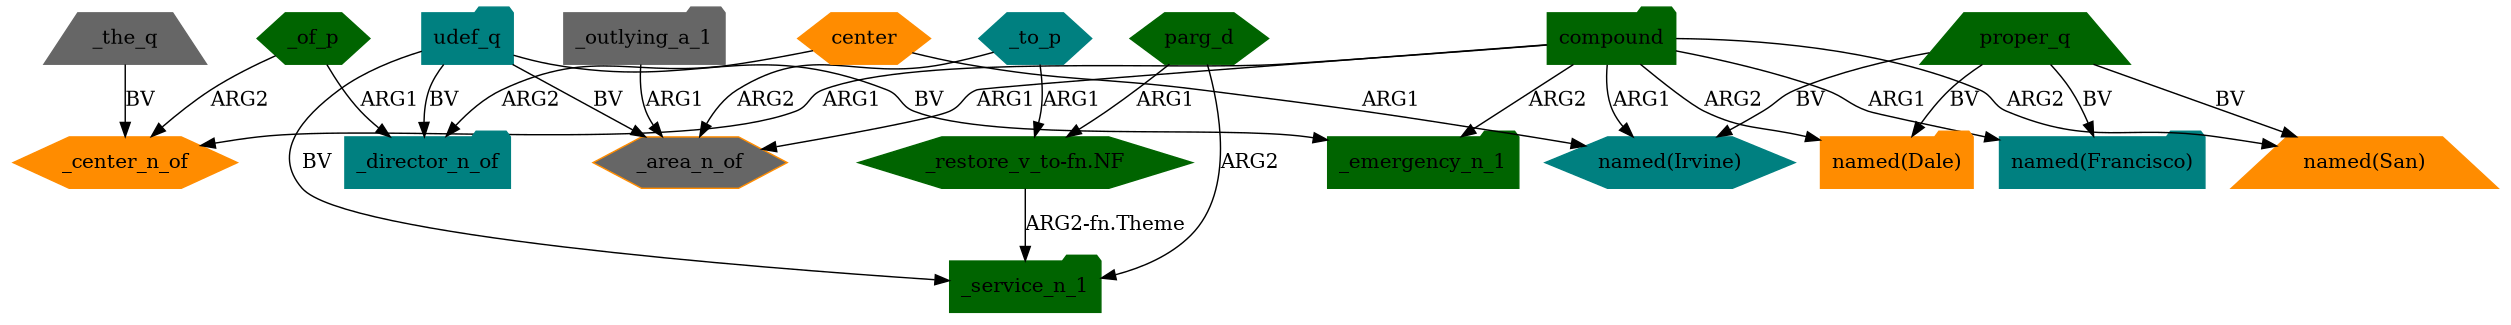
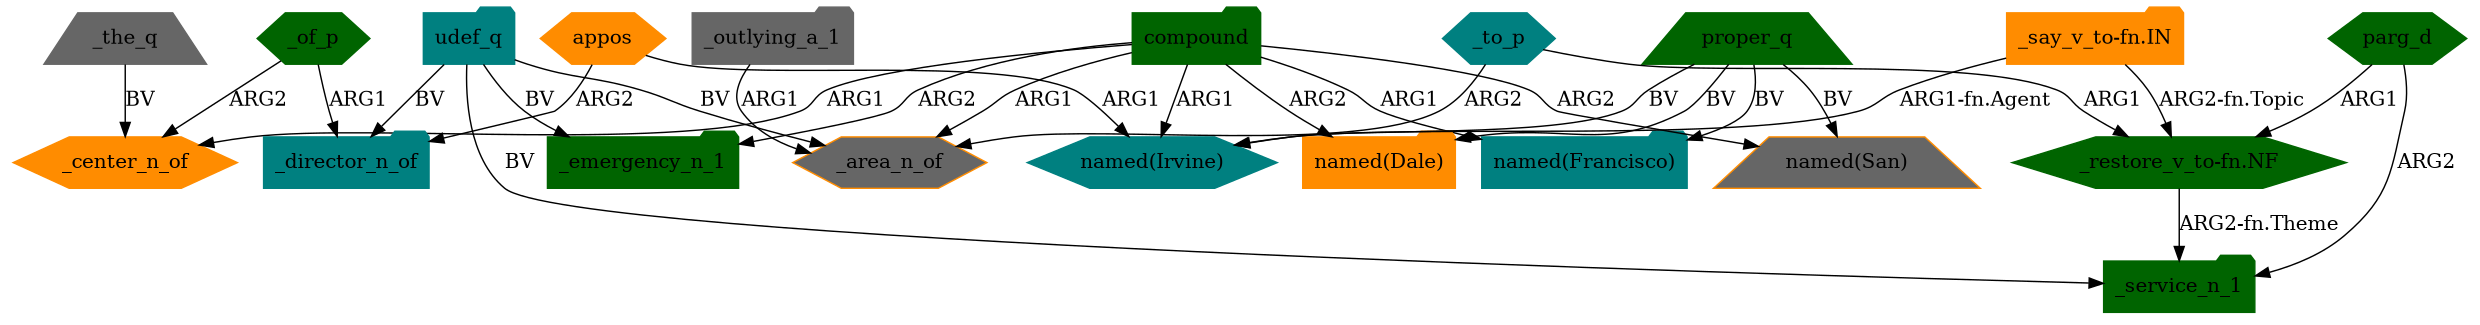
node "center": label "center" -> "appos"
node "_say_v_to-fn.IN": added
node "named(San)": fillcolor darkorange -> gray40
